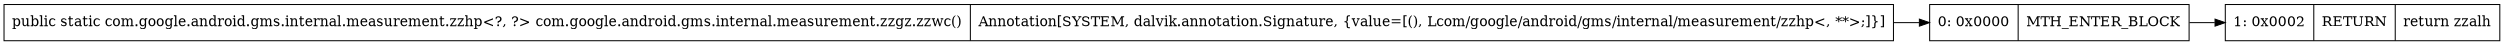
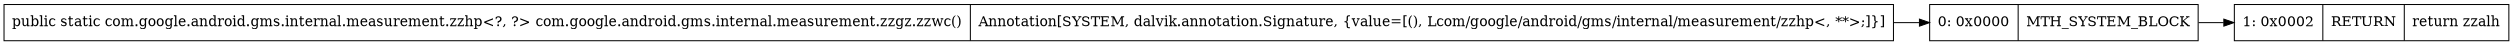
node "0: 0x0000": text "MTH_ENTER_BLOCK" -> "MTH_SYSTEM_BLOCK"
